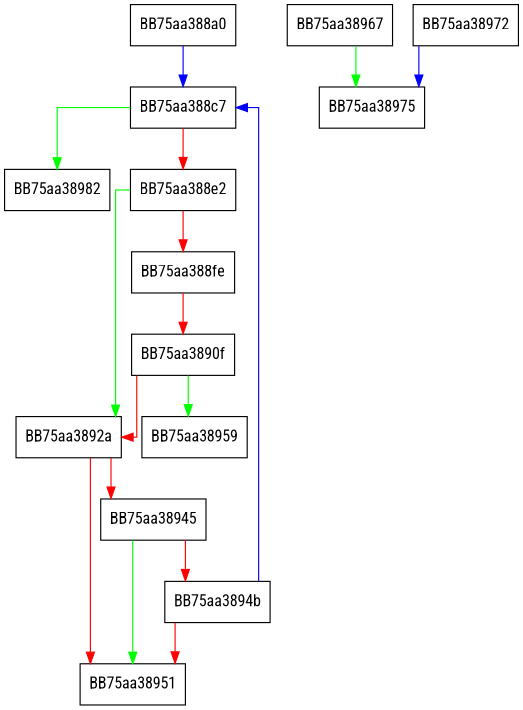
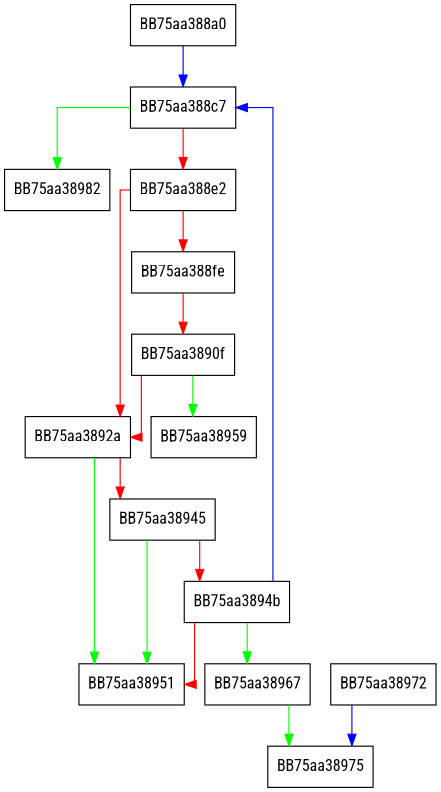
edge "BB75aa388e2" -> "BB75aa3892a": color green -> red
edge "BB75aa3892a" -> "BB75aa38951": color red -> green
edge "BB75aa3894b" -> "BB75aa38967": added
